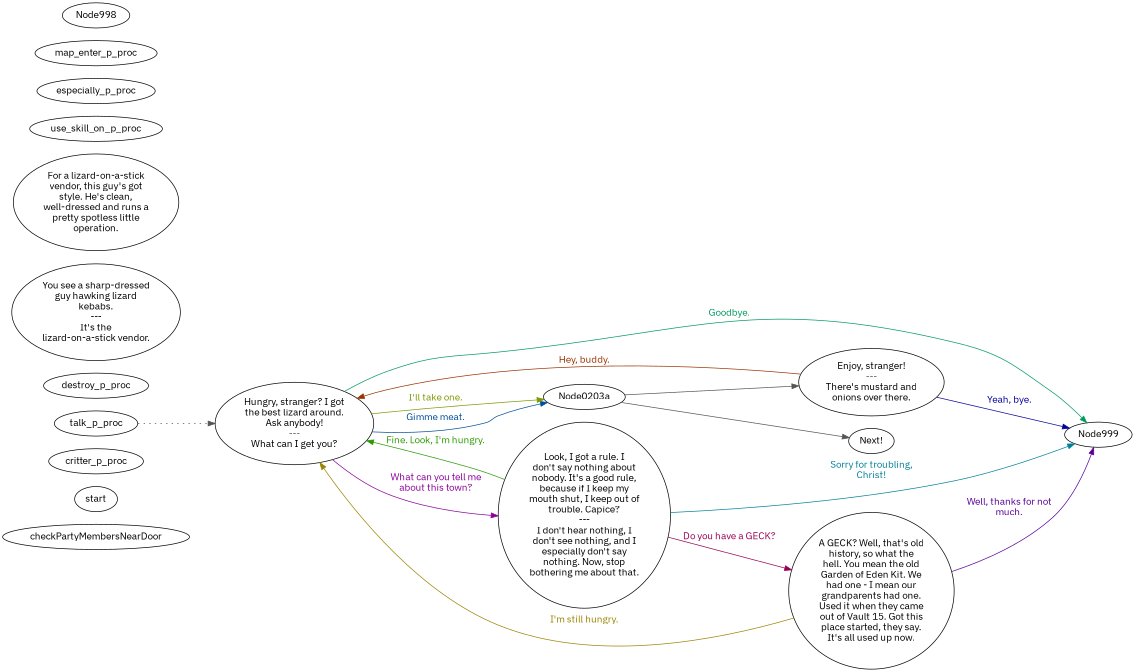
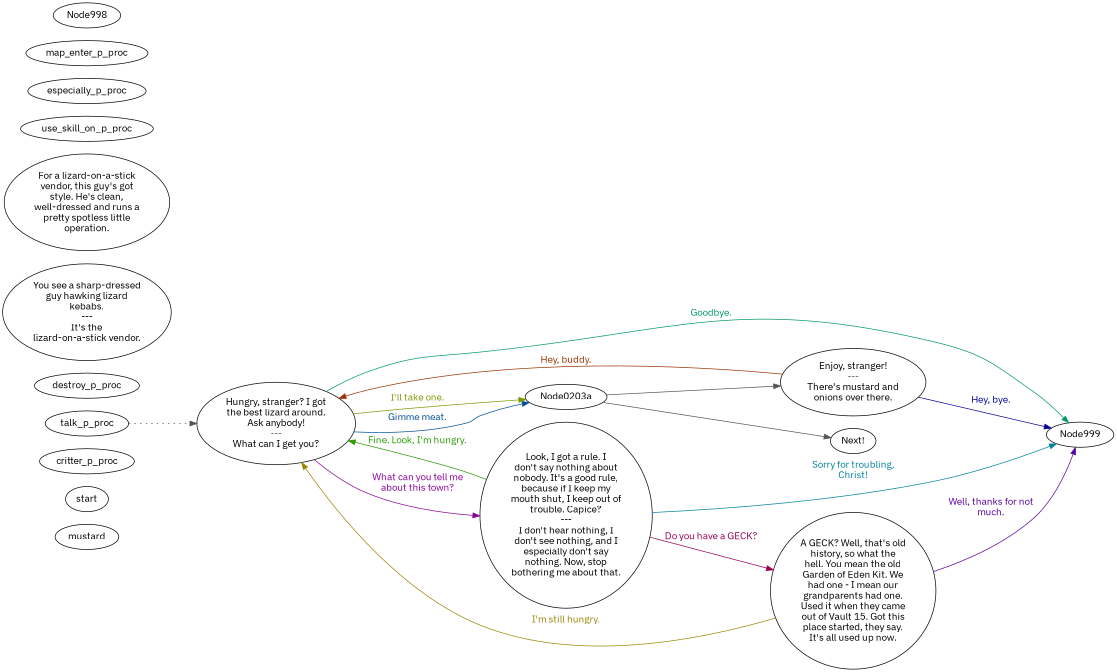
edge "Enjoy, stranger! --- There's mustard and onions over there." -> "Node999": label "Yeah, bye." -> "Hey, bye."
node "checkPartyMembersNearDoor": label "checkPartyMembersNearDoor" -> "mustard"
